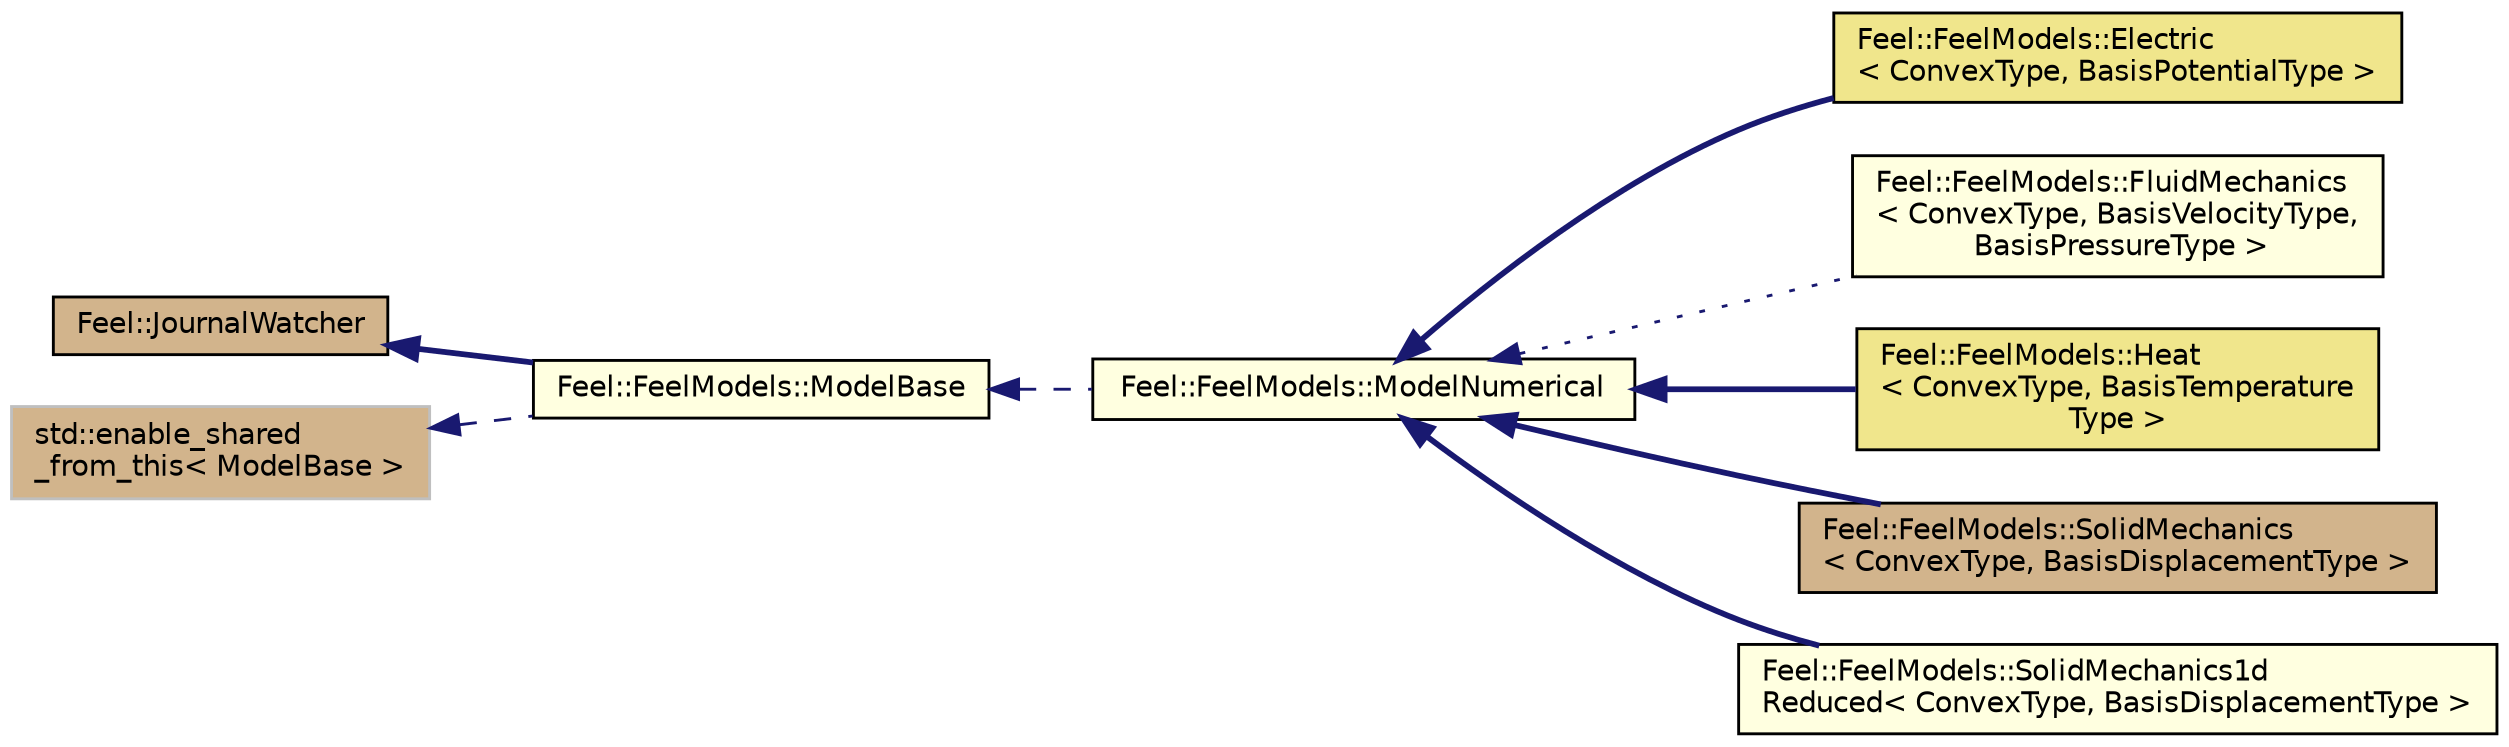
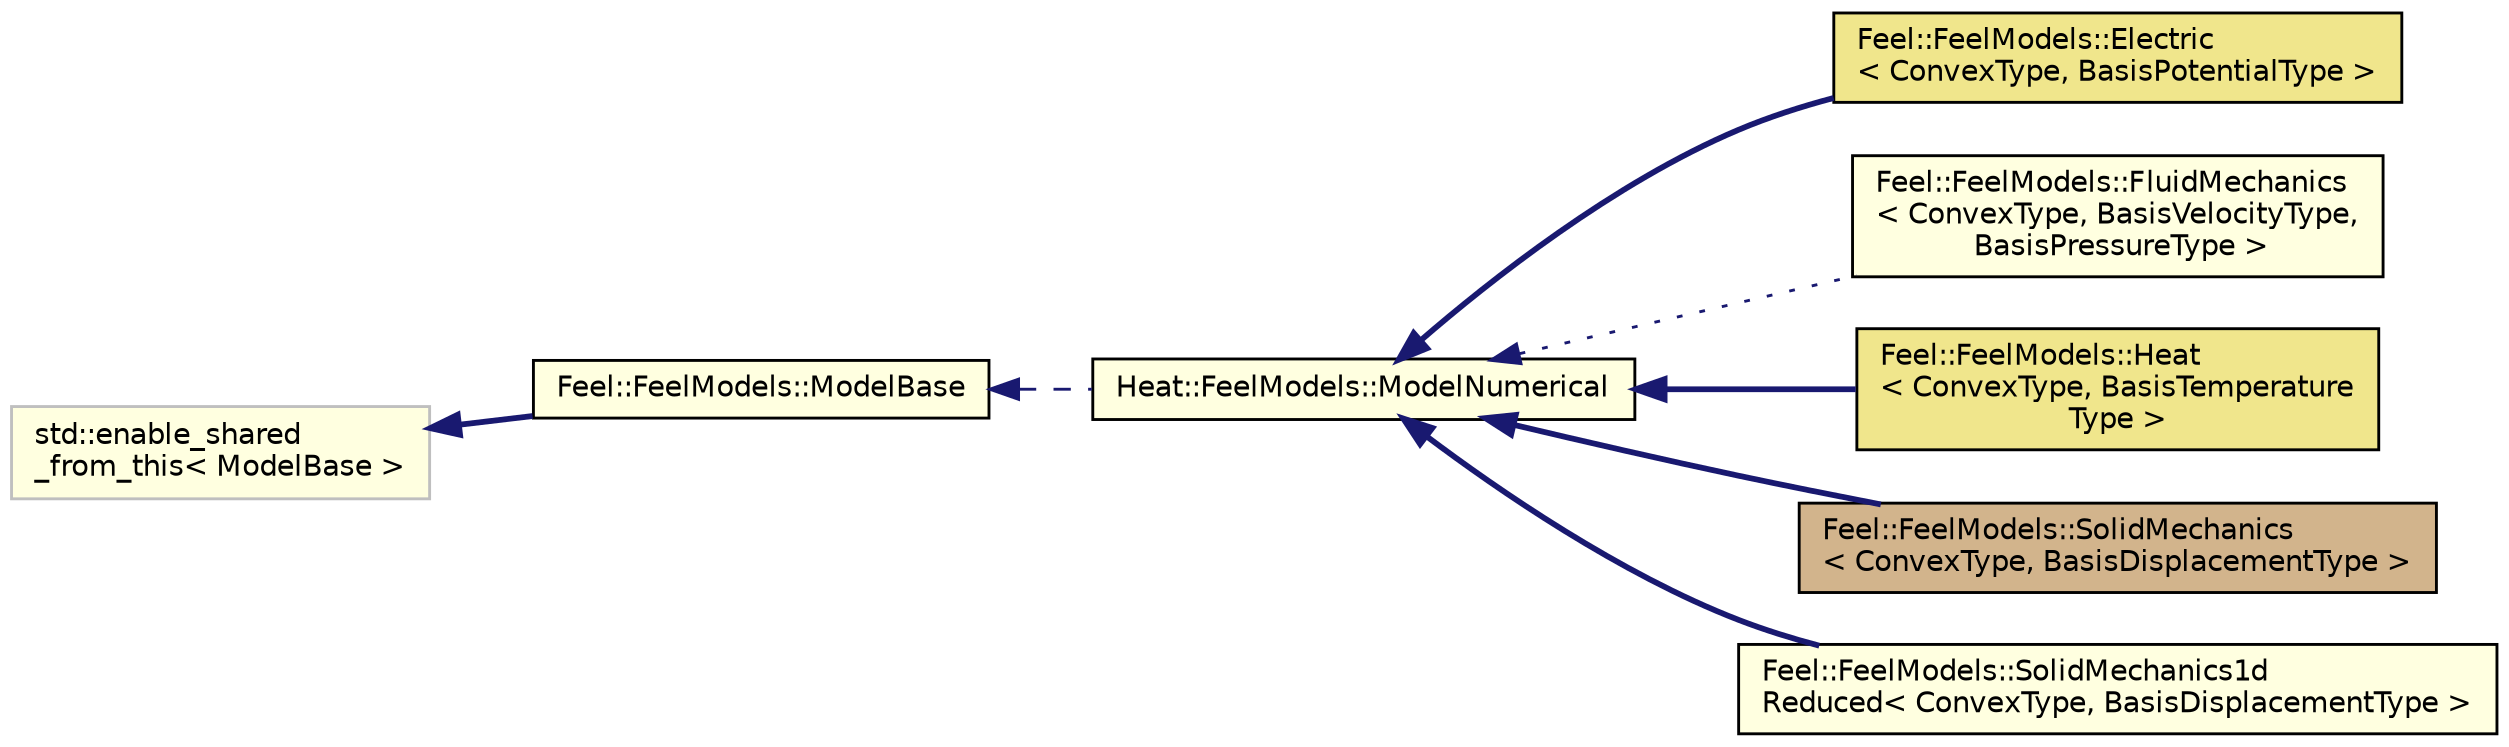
node "Feel::JournalWatcher": removed
node "Feel::FeelModels::ModelNumerical": label "Feel::FeelModels::ModelNumerical" -> "Heat::FeelModels::ModelNumerical"
edge "Feel::FeelModels::ModelBase" -> "std::enable_shared _from_this< ModelBase >": style dashed -> bold
node "std::enable_shared _from_this< ModelBase >": fillcolor tan -> lightyellow
